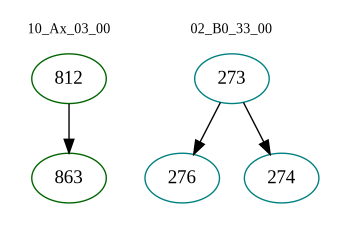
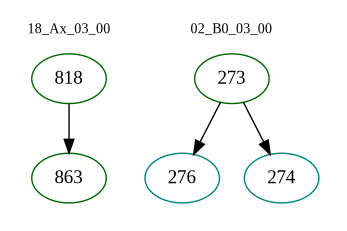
cluster "10_Ax_03_00": label "10_Ax_03_00" -> "18_Ax_03_00"
cluster "02_B0_33_00": label "02_B0_33_00" -> "02_B0_03_00"
node "812": label "812" -> "818"
node "273": color teal -> darkgreen
